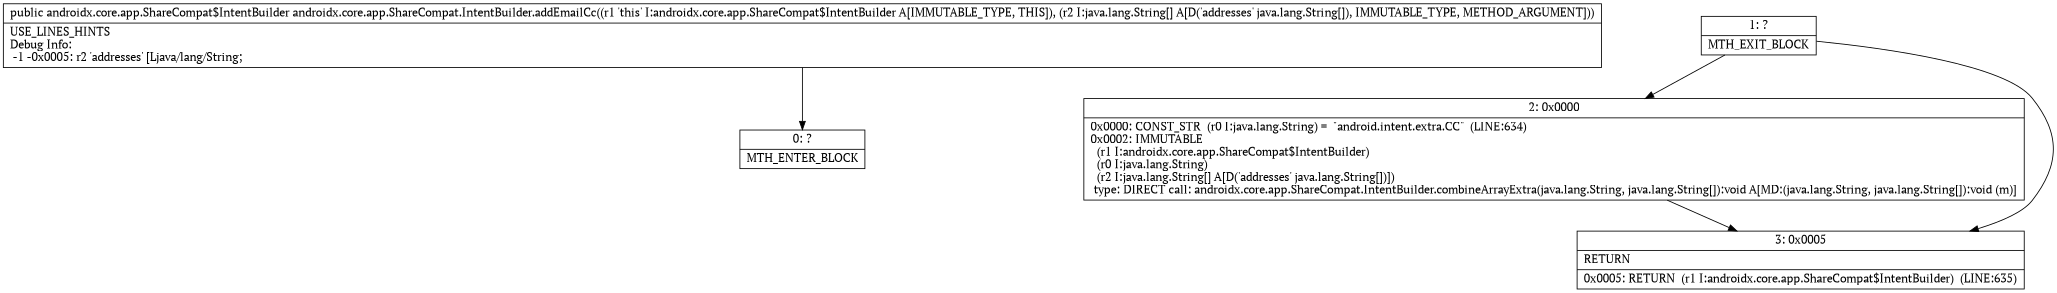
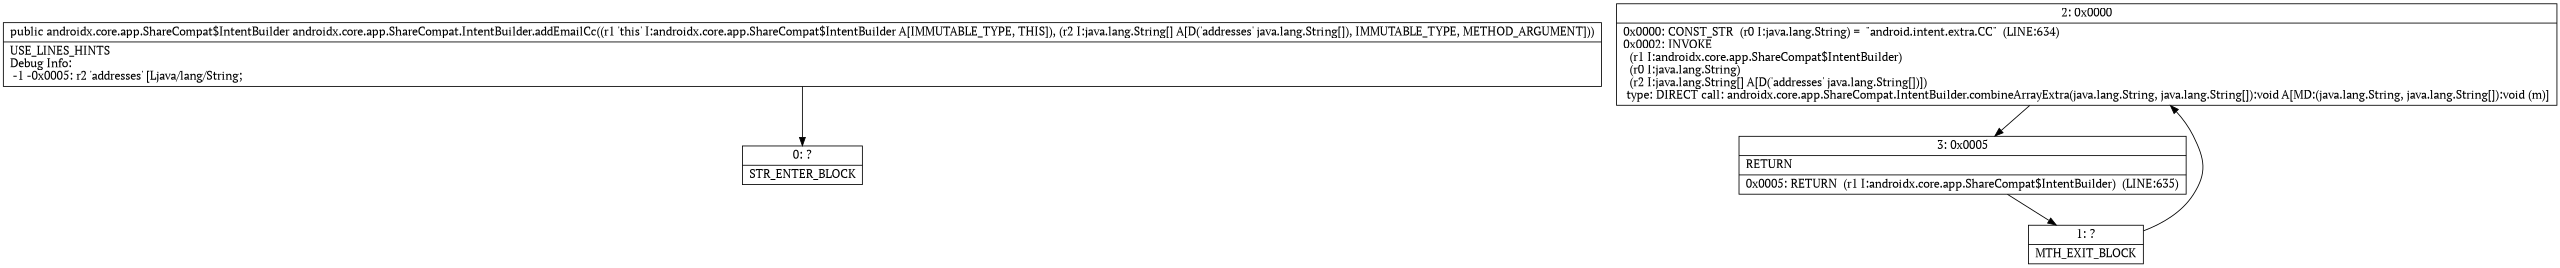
edge "1: ?" -> "3: 0x0005": reversed
node "2: 0x0000": text "0x0002: IMMUTABLE" -> "0x0002: INVOKE"
node "0: ?": text "MTH_ENTER_BLOCK" -> "STR_ENTER_BLOCK"
